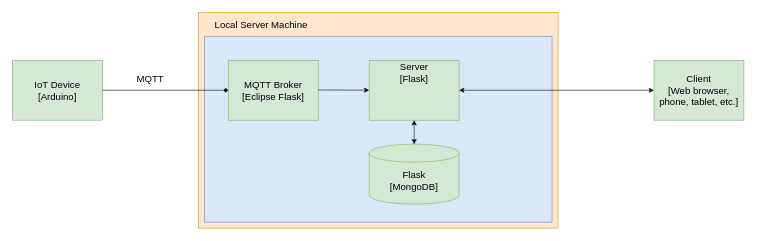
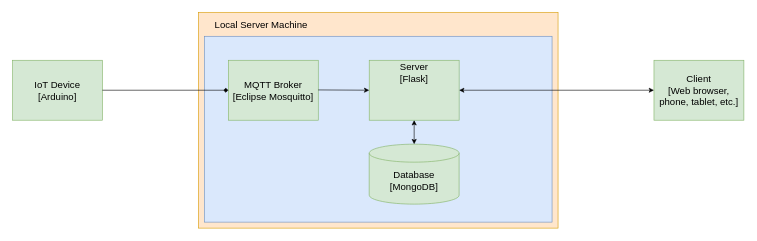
node "MQTT": removed
node "MQTT Broker [Eclipse Flask]": label "MQTT Broker [Eclipse Flask]" -> "MQTT Broker [Eclipse Mosquitto]"
node "Flask [MongoDB]": label "Flask [MongoDB]" -> "Database [MongoDB]"
